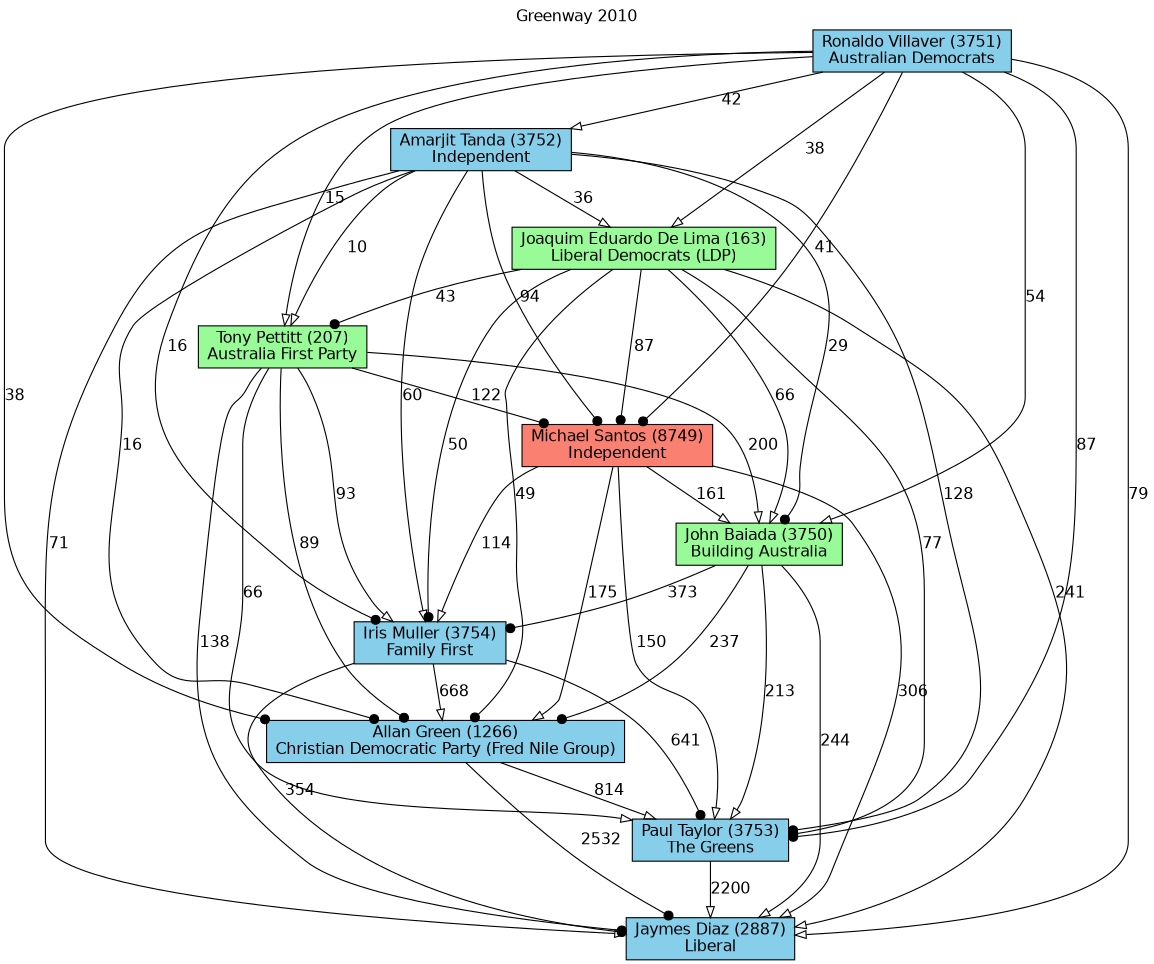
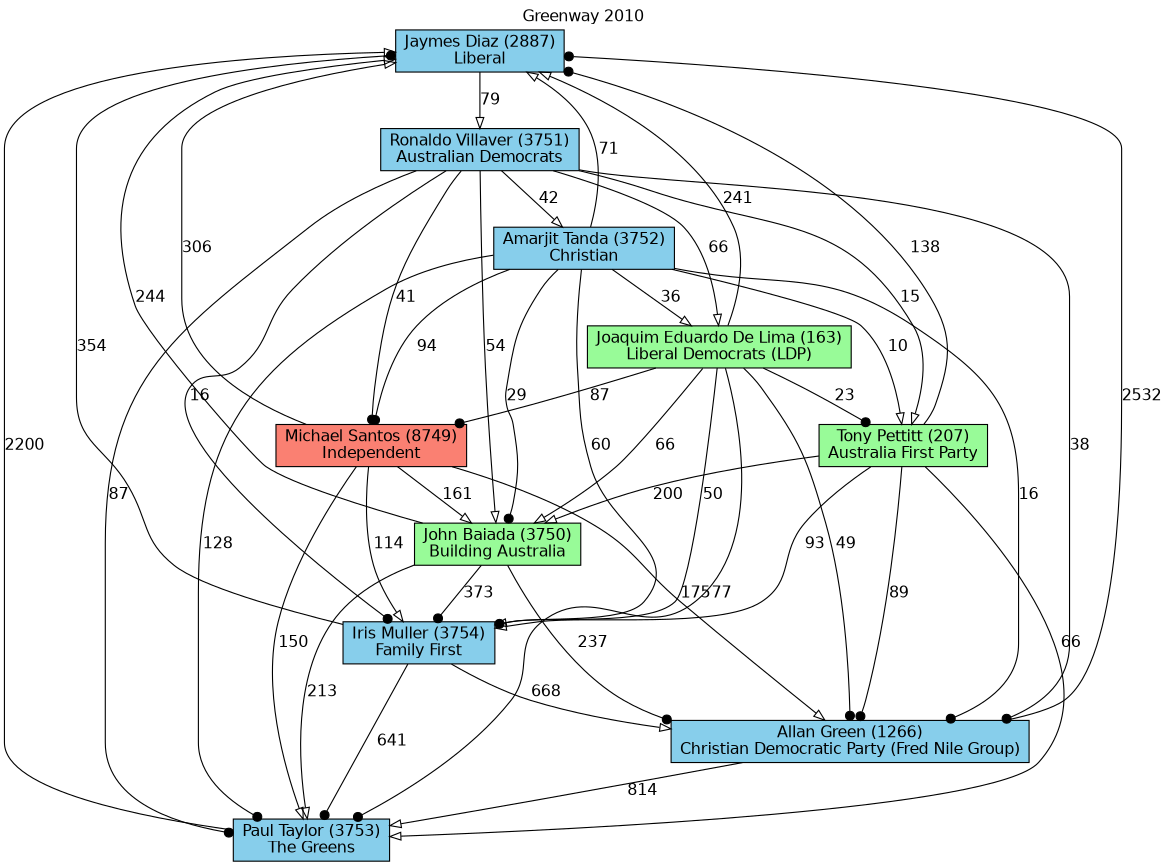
node "Amarjit Tanda (3752) Independent": label "Amarjit Tanda (3752) Independent" -> "Amarjit Tanda (3752) Christian"
edge "Ronaldo Villaver (3751) Australian Democrats" -> "Joaquim Eduardo De Lima (163) Liberal Democrats (LDP)": label "38" -> "66"
edge "Joaquim Eduardo De Lima (163) Liberal Democrats (LDP)" -> "Tony Pettitt (207) Australia First Party": label "43" -> "23"
edge "Tony Pettitt (207) Australia First Party" -> "Michael Santos (8749) Independent": removed, label "122"
edge "Ronaldo Villaver (3751) Australian Democrats" -> "Jaymes Diaz (2887) Liberal": reversed
